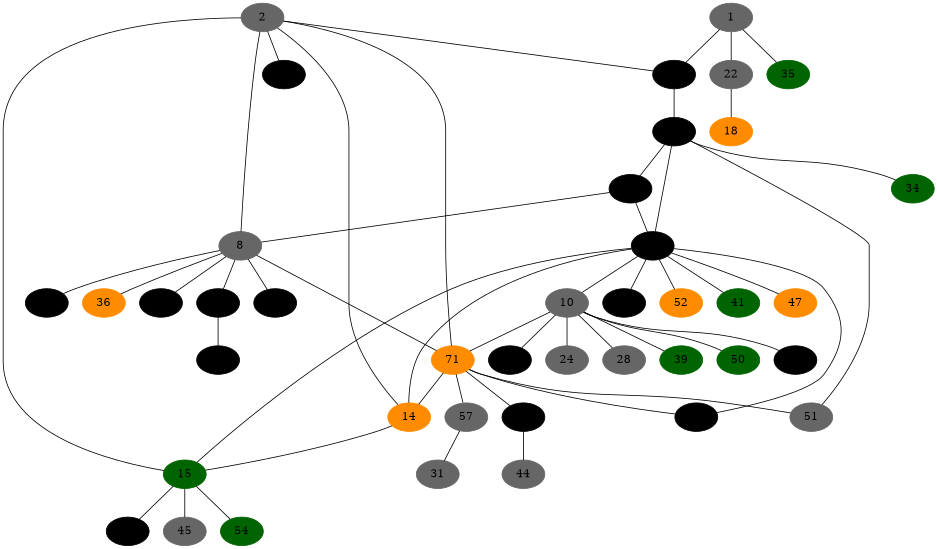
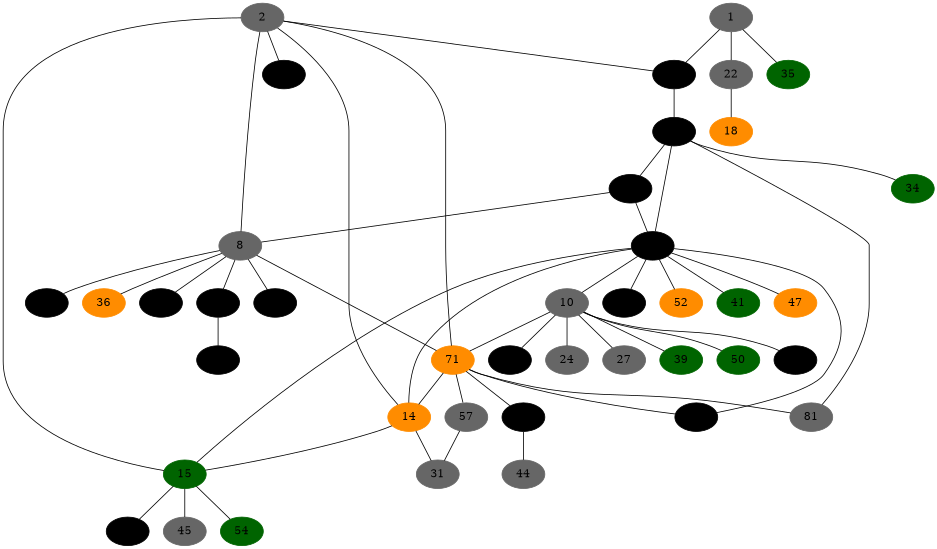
node "28": label "28" -> "27"
node "51": label "51" -> "81"
edge "14" -- "31": added
